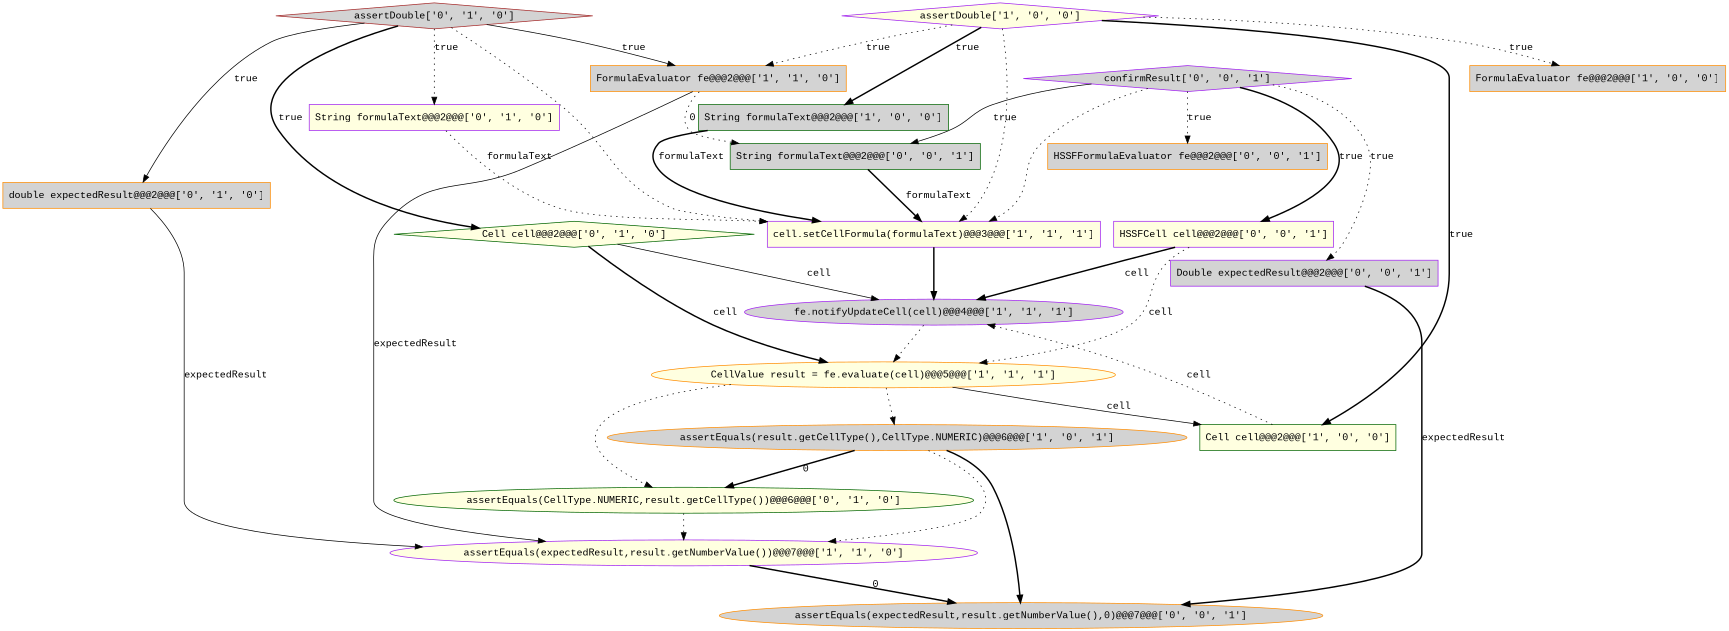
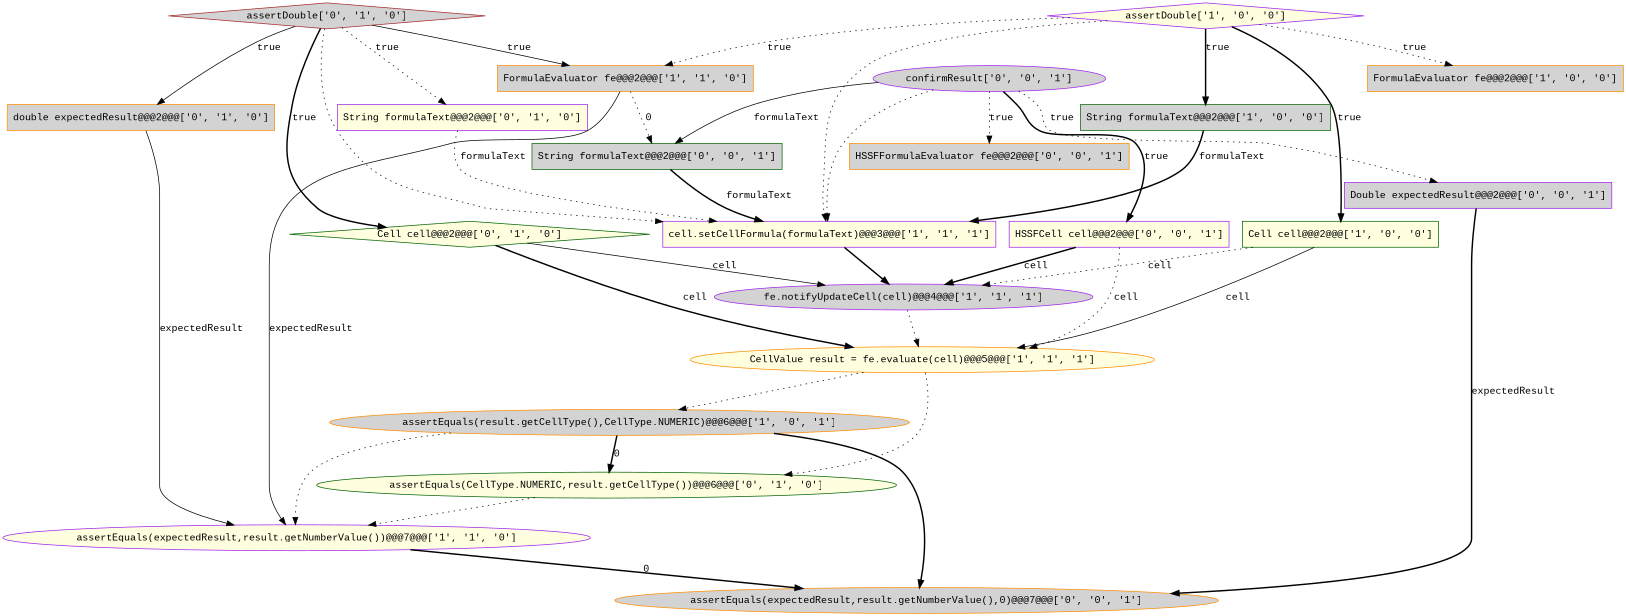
node "confirmResult['0', '0', '1']": shape diamond -> ellipse
edge "confirmResult['0', '0', '1']" -> "String formulaText@@@2@@@['0', '0', '1']": label "true" -> "formulaText"
edge "CellValue result = fe.evaluate(cell)@@@5@@@['1', '1', '1']" -> "Cell cell@@@2@@@['1', '0', '0']": reversed
